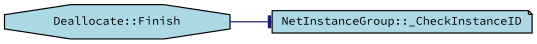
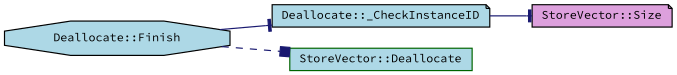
node "StoreVector::Size": added
node "NetInstanceGroup::_CheckInstanceID": label "NetInstanceGroup::_CheckInstanceID" -> "Deallocate::_CheckInstanceID"
node "StoreVector::Deallocate": added
